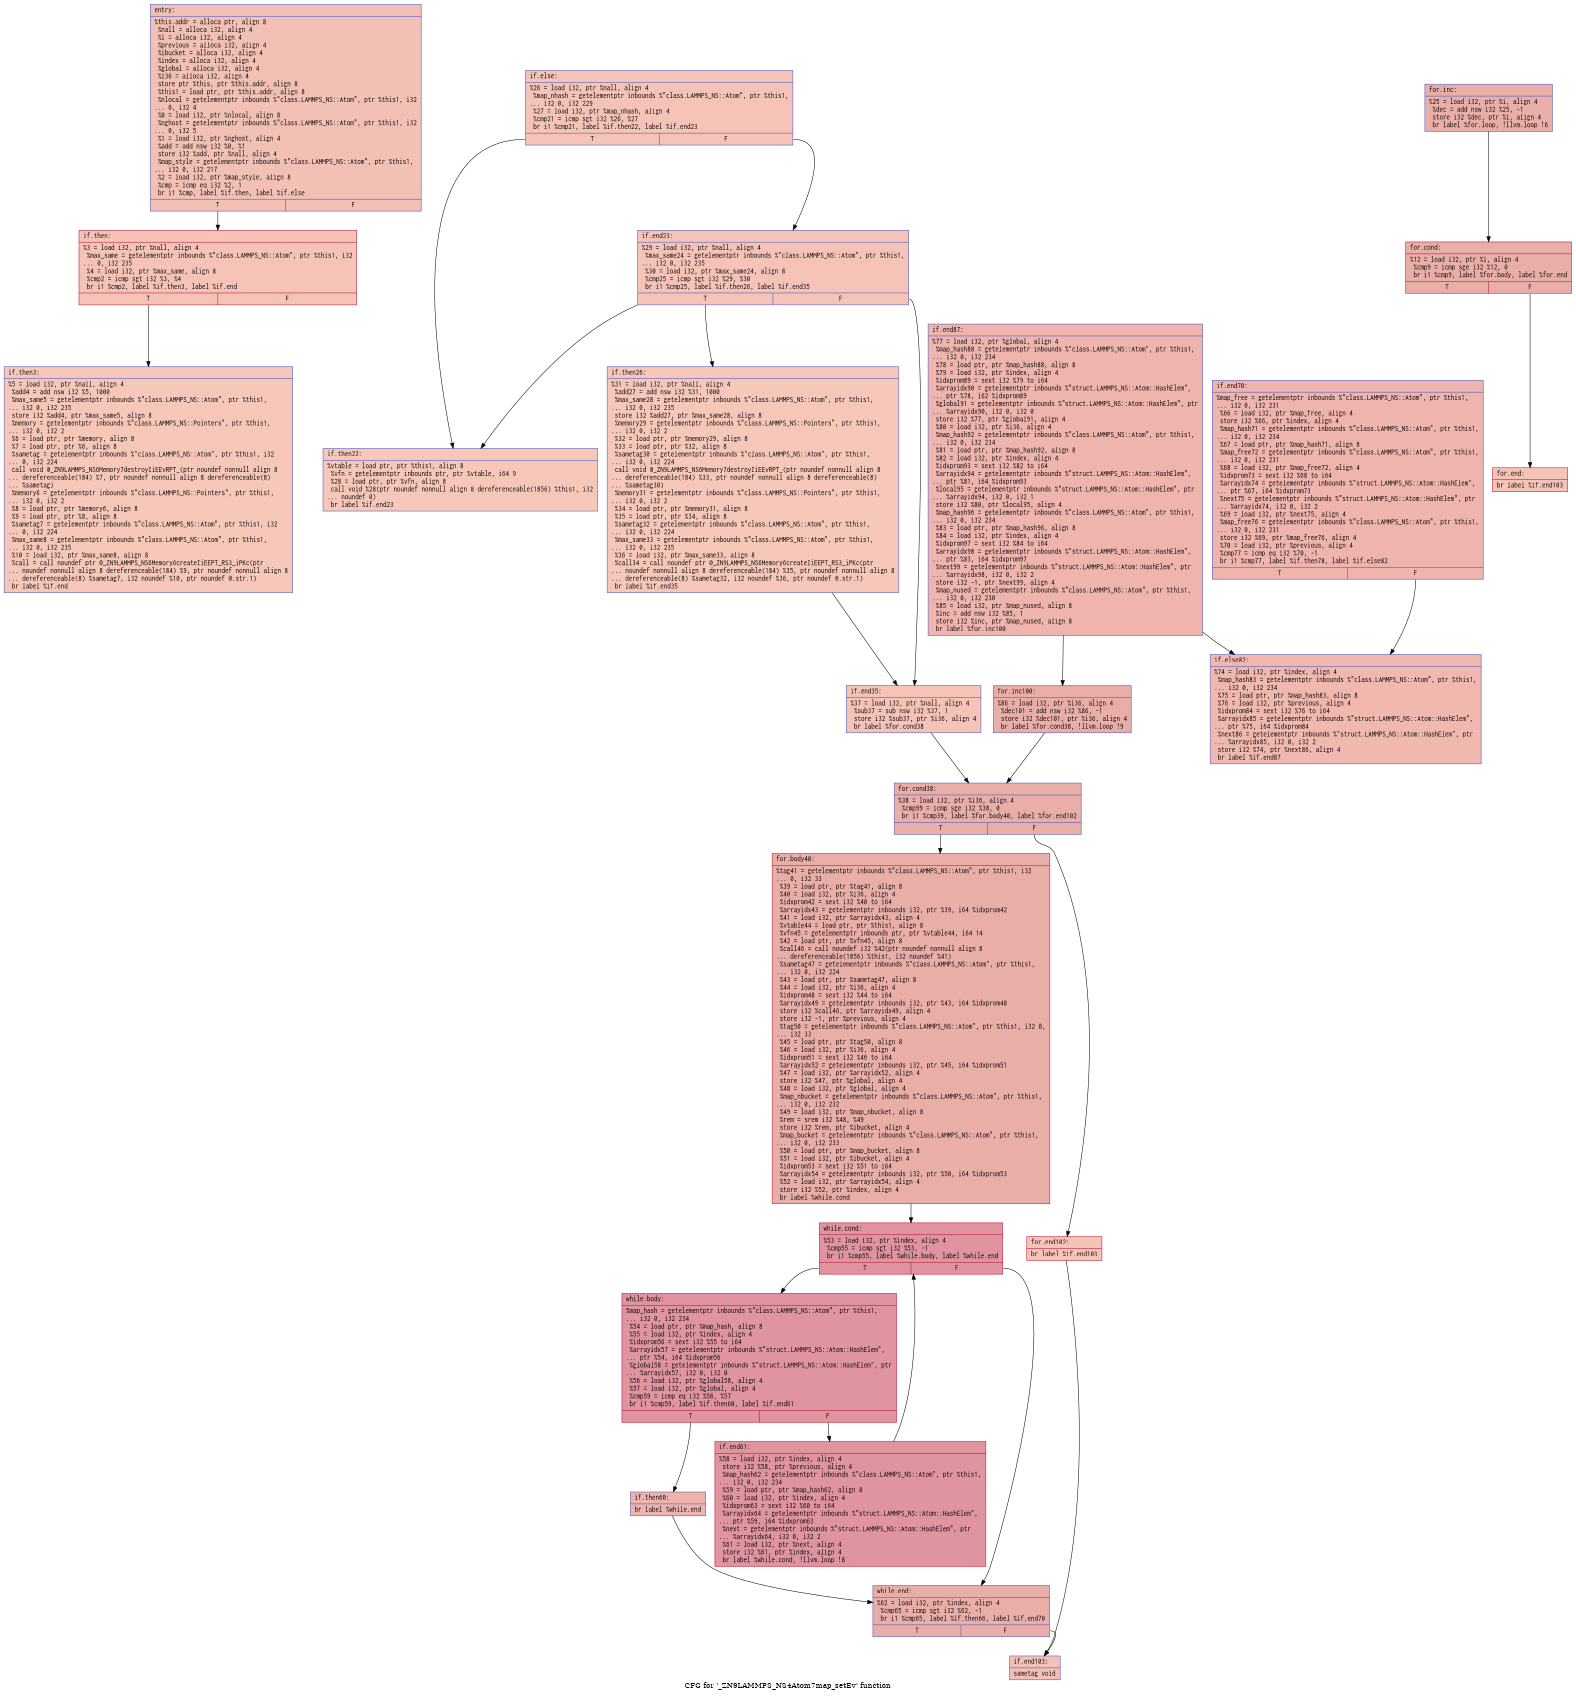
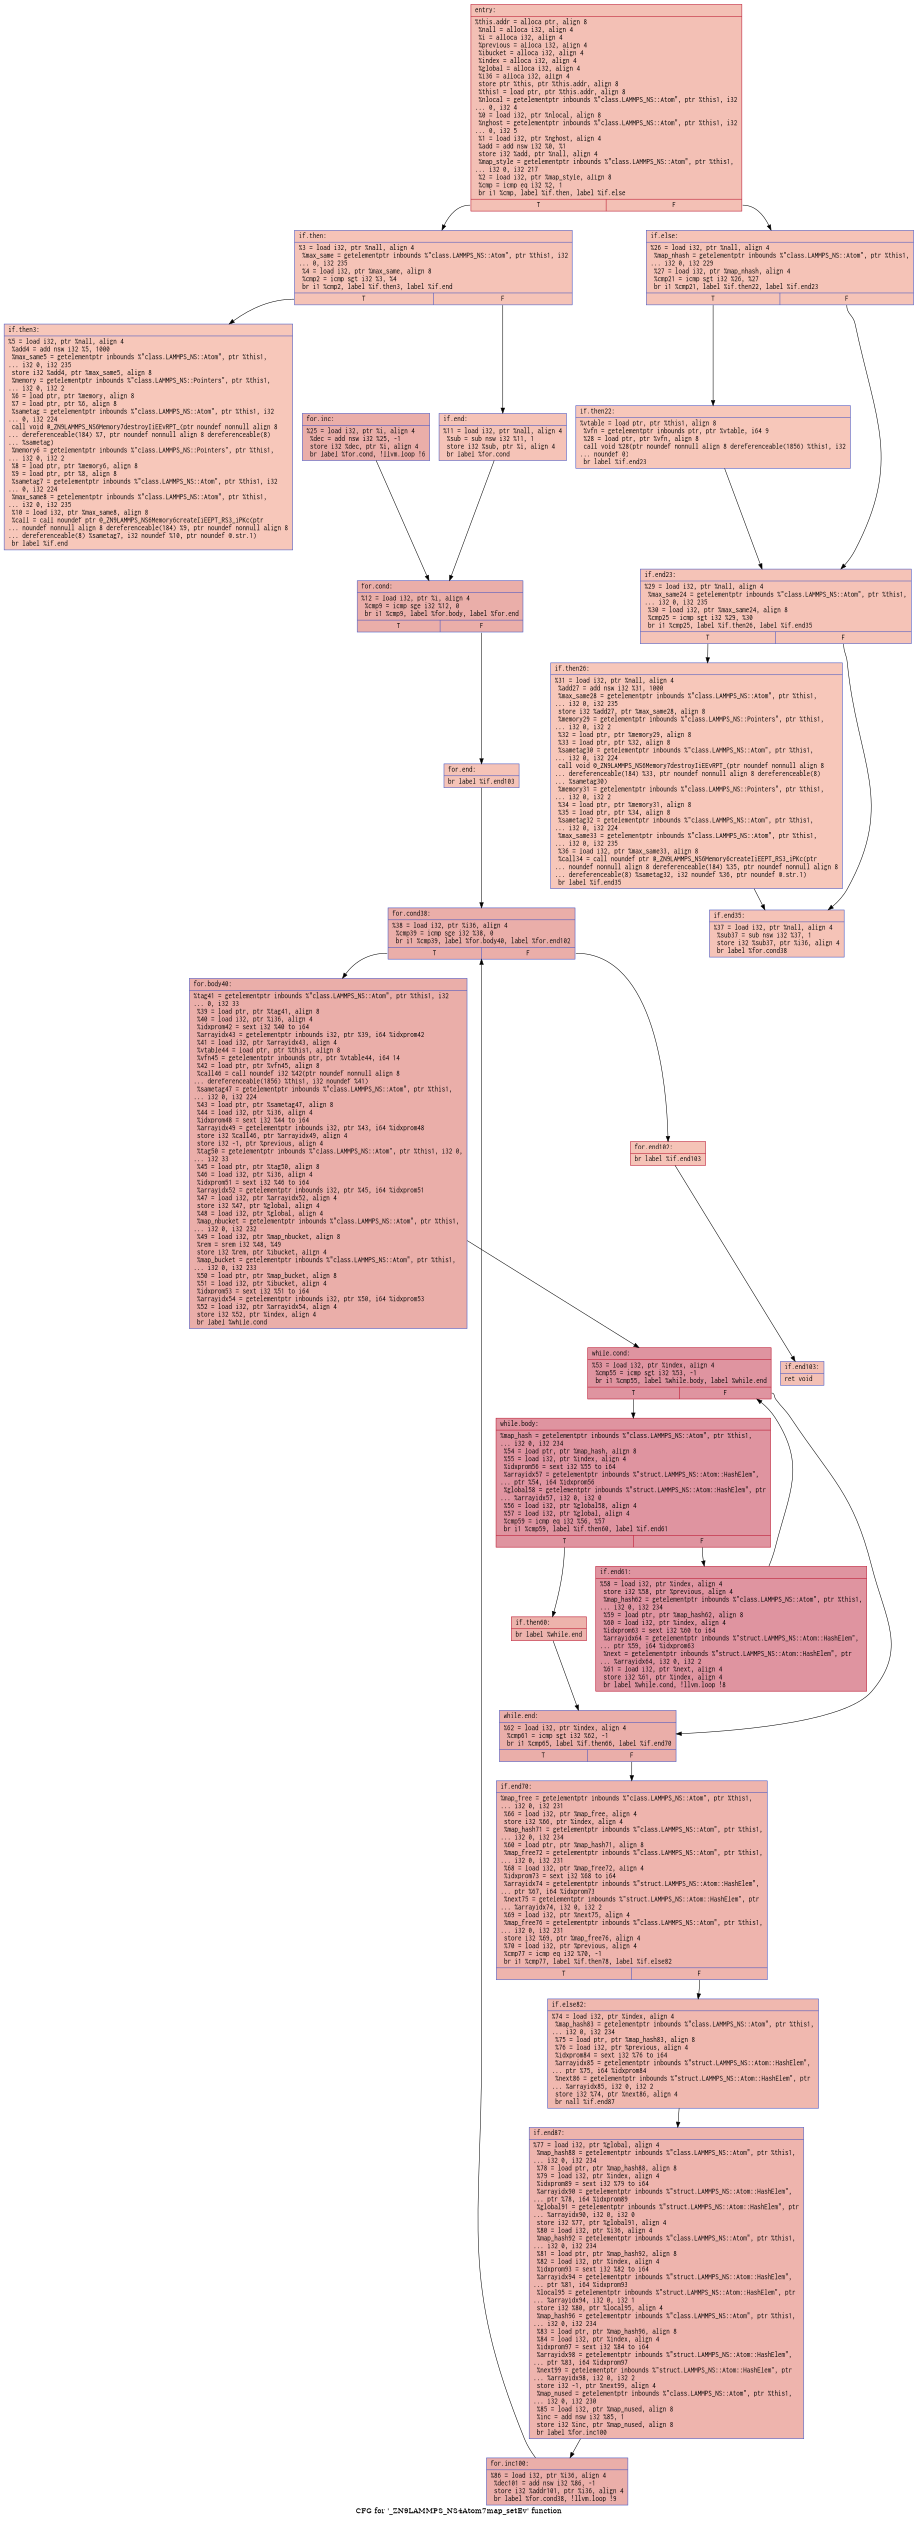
node "entry:": color #3d50c3ff -> #b70d28ff
node "for.inc:": text "br label %for.loop, !llvm.loop !6" -> "br label %for.cond, !llvm.loop !6"
edge "entry:" -> "if.else:": added
node "if.then:": color #b70d28ff -> #3d50c3ff
node "for.cond:": color #b70d28ff -> #3d50c3ff
edge "if.end23:" -> "if.then22:": reversed
node "if.end87:": text "... ptr %78, i62 %idxprom89" -> "... ptr %78, i64 %idxprom89"
node "if.end:": added
node "if.end70:": text "%67 = load ptr, ptr %map_hash71, align 8" -> "%60 = load ptr, ptr %map_hash71, align 8"
node "for.end:": color #b70d28ff -> #3d50c3ff
edge "if.end87:" -> "if.else82:": reversed
node "for.inc100:": text "store i32 %dec101, ptr %i36, align 4" -> "store i32 %addr101, ptr %i36, align 4"
edge "if.end35:" -> "for.cond38:": now "for.end:" -> "for.cond38:"
node "if.else82:": text "br label %if.end87" -> "br nall %if.end87"
node "for.cond38:": text "%cmp99 = icmp sge i32 %38, 0" -> "%cmp39 = icmp sge i32 %38, 0"
node "for.body40:": color #b70d28ff -> #3d50c3ff
node "if.then60:": color #3d50c3ff -> #b70d28ff
node "while.end:": text "%cmp65 = icmp sgt i32 %62, -1" -> "%cmp61 = icmp sgt i32 %62, -1"
edge "while.end:" -> "if.end103:": now "while.end:" -> "if.end70:"
node "if.end103:": text "sametag void" -> "ret void"
